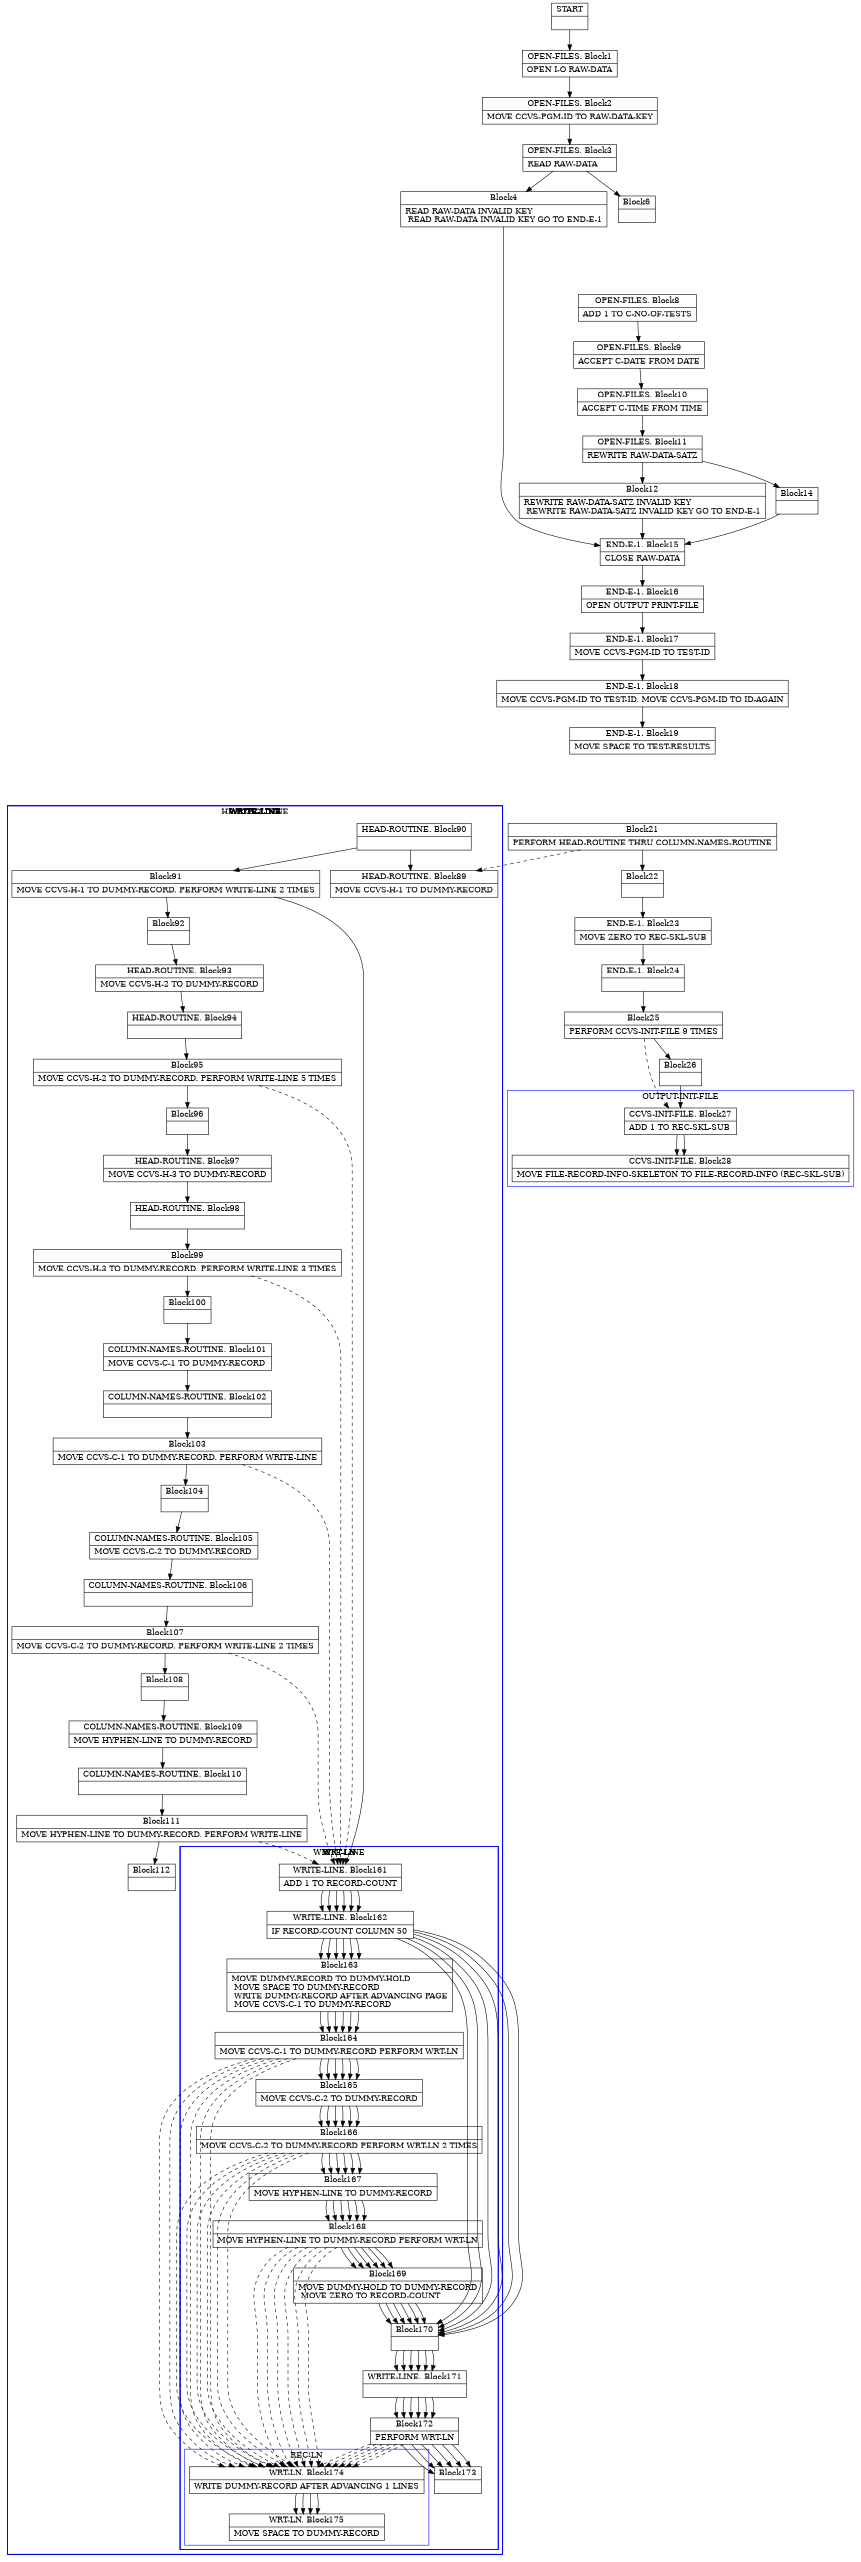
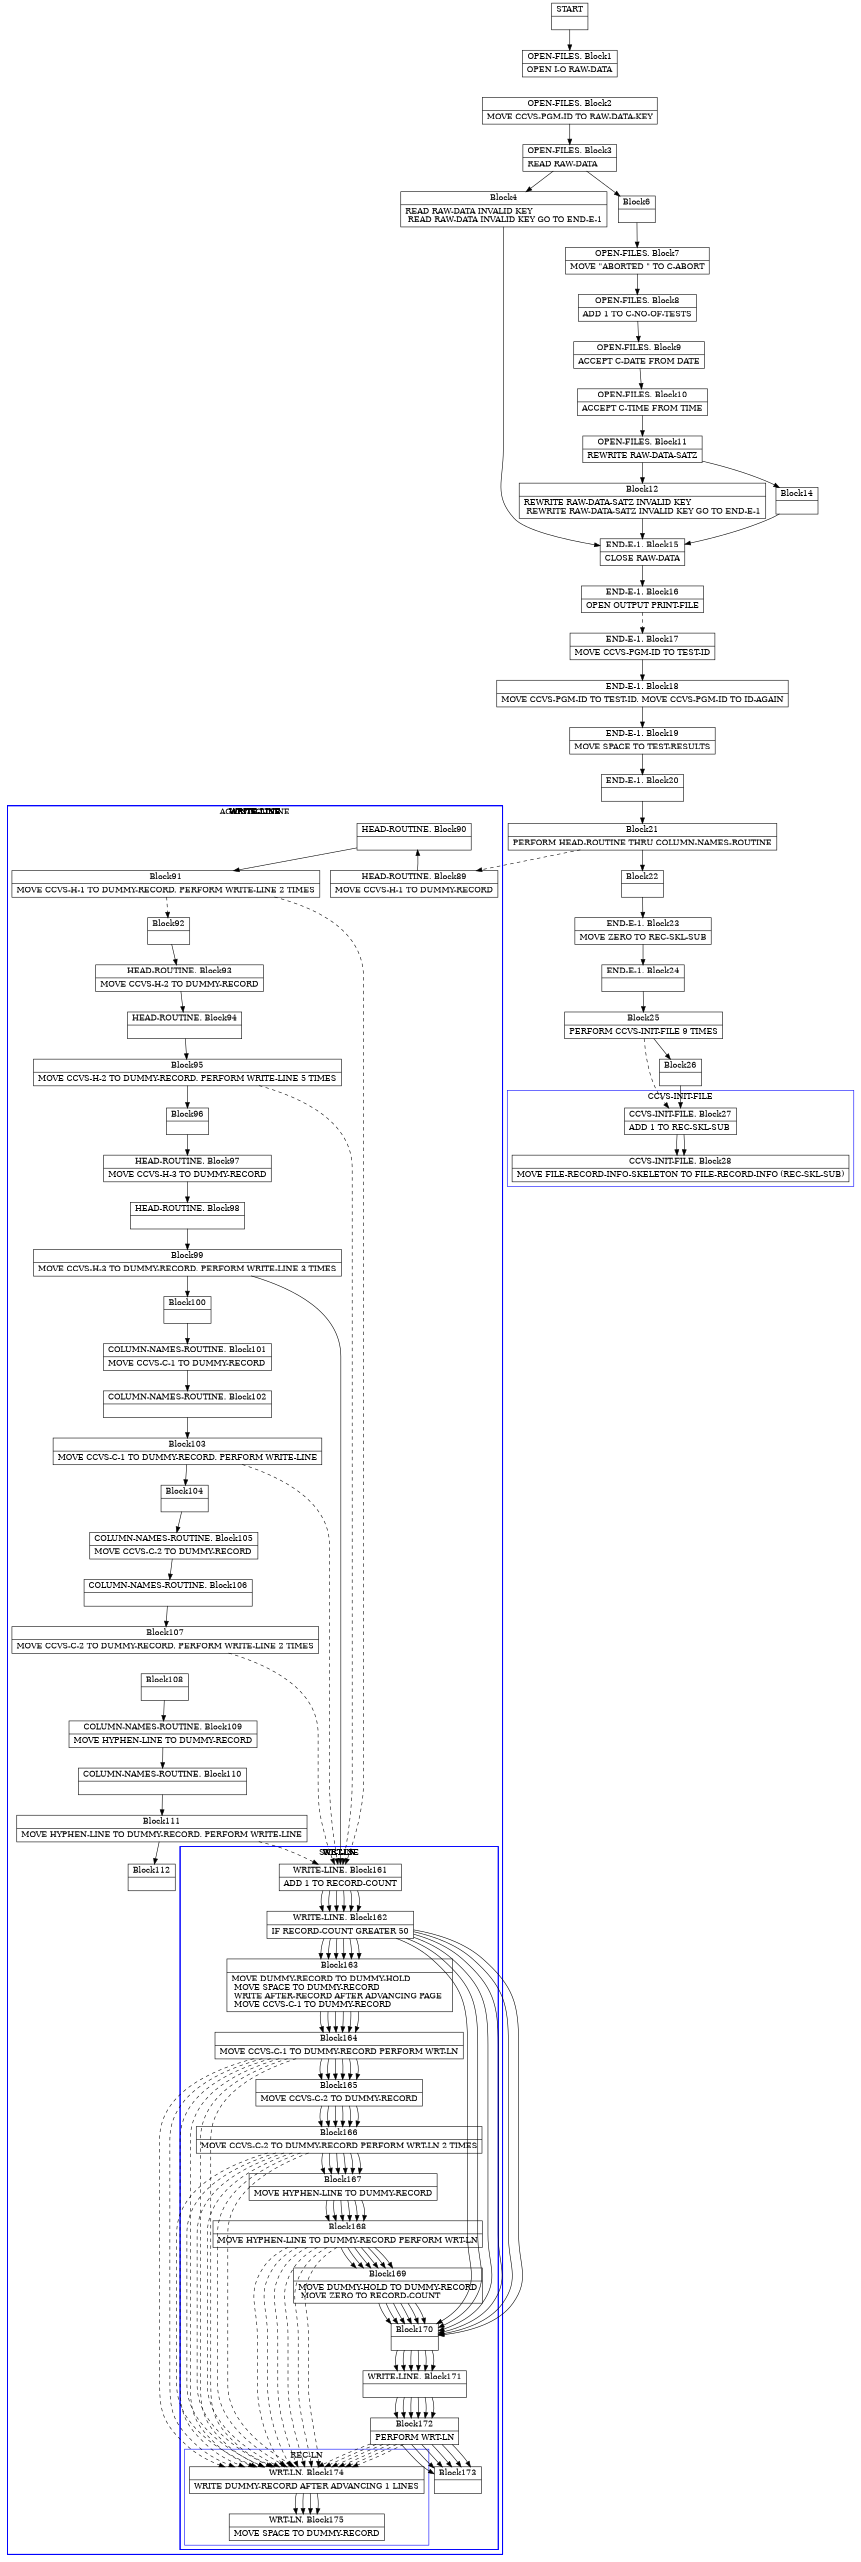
edge "OPEN-FILES. Block1" -> "OPEN-FILES. Block2": removed
node "OPEN-FILES. Block7": added
edge "END-E-1. Block16" -> "END-E-1. Block17": style solid -> dashed
node "END-E-1. Block20": added
cluster "HEAD-ROUTINE": label "HEAD-ROUTINE" -> "AGAIN-ROUTINE"
edge "HEAD-ROUTINE. Block90" -> "HEAD-ROUTINE. Block89": reversed
edge "Block91" -> "Block92": style solid -> dashed
cluster "OUTPUT-INIT-FILE": label "OUTPUT-INIT-FILE" -> "CCVS-INIT-FILE"
edge "Block91" -> "WRITE-LINE. Block161": style solid -> dashed
edge "Block99" -> "WRITE-LINE. Block161": style dashed -> solid
edge "Block107" -> "Block108": removed
cluster "WRITE-LINE": label "WRITE-LINE" -> "SKL-LINE"
node "WRITE-LINE. Block162": text "IF RECORD-COUNT COLUMN 50" -> "IF RECORD-COUNT GREATER 50"
node "Block163": text "WRITE DUMMY-RECORD AFTER ADVANCING PAGE" -> "WRITE AFTER-RECORD AFTER ADVANCING PAGE"
